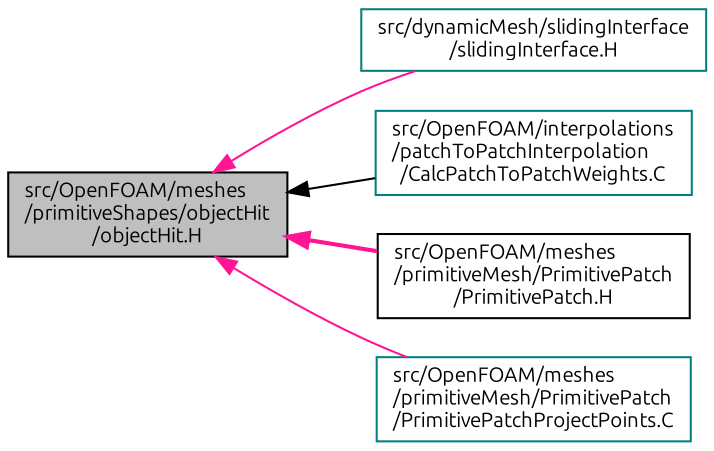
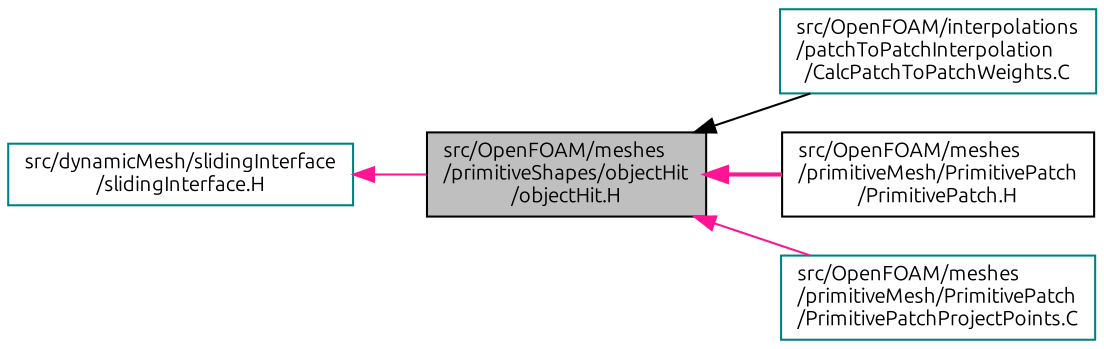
edge "src/dynamicMesh/slidingInterface /slidingInterface.H" -> "src/OpenFOAM/meshes /primitiveShapes/objectHit /objectHit.H": reversed
